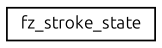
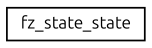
node "fz_stroke_state": label "fz_stroke_state" -> "fz_state_state"
